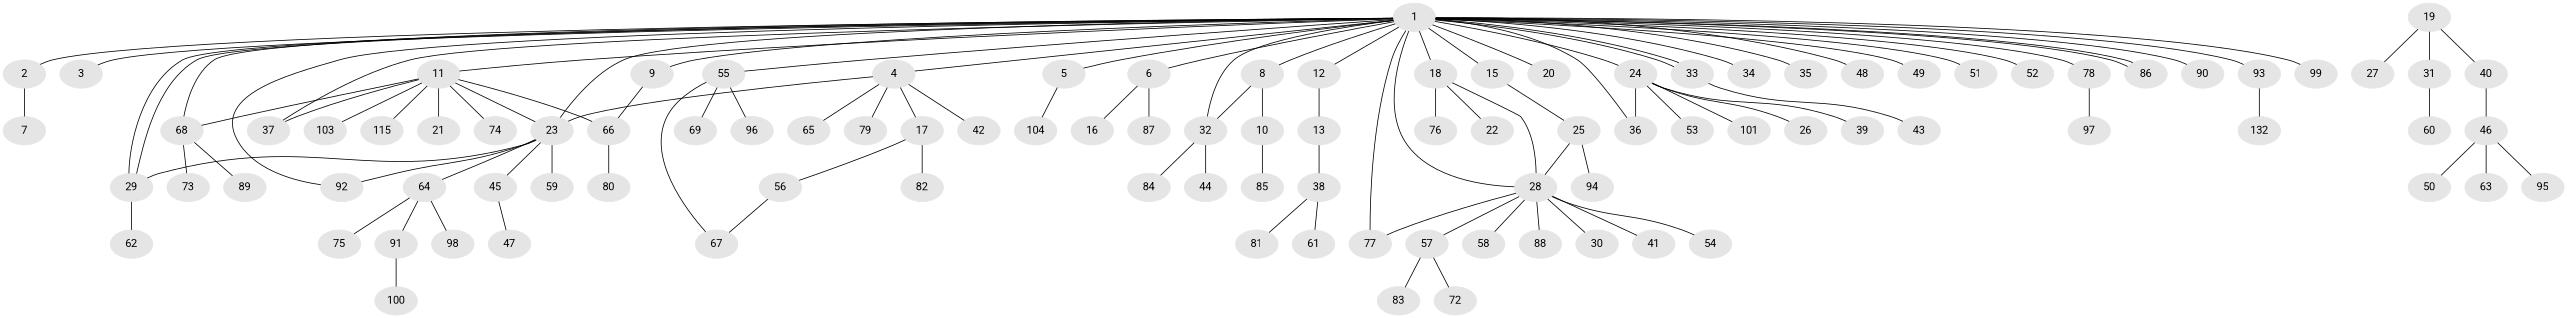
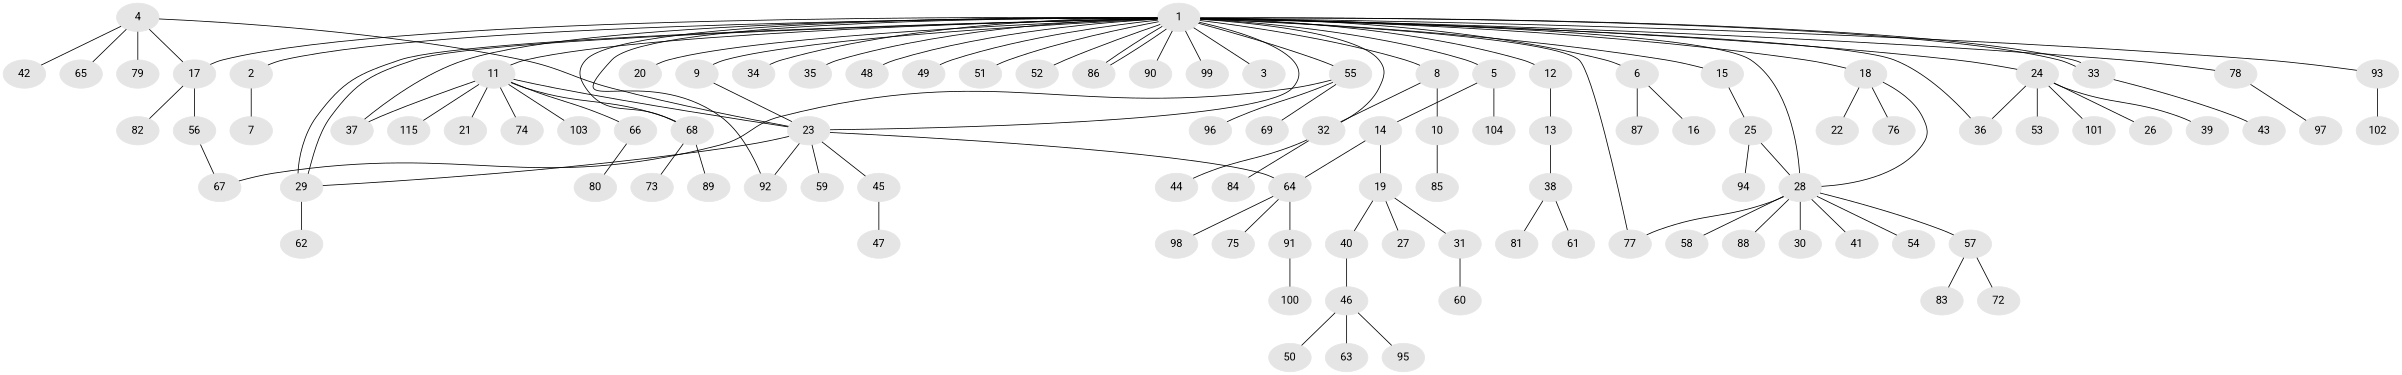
edge "1" -- "4": now "1" -- "17"
edge "9" -- "66": now "9" -- "23"
node "14": added
node "132": label "132" -> "102"
